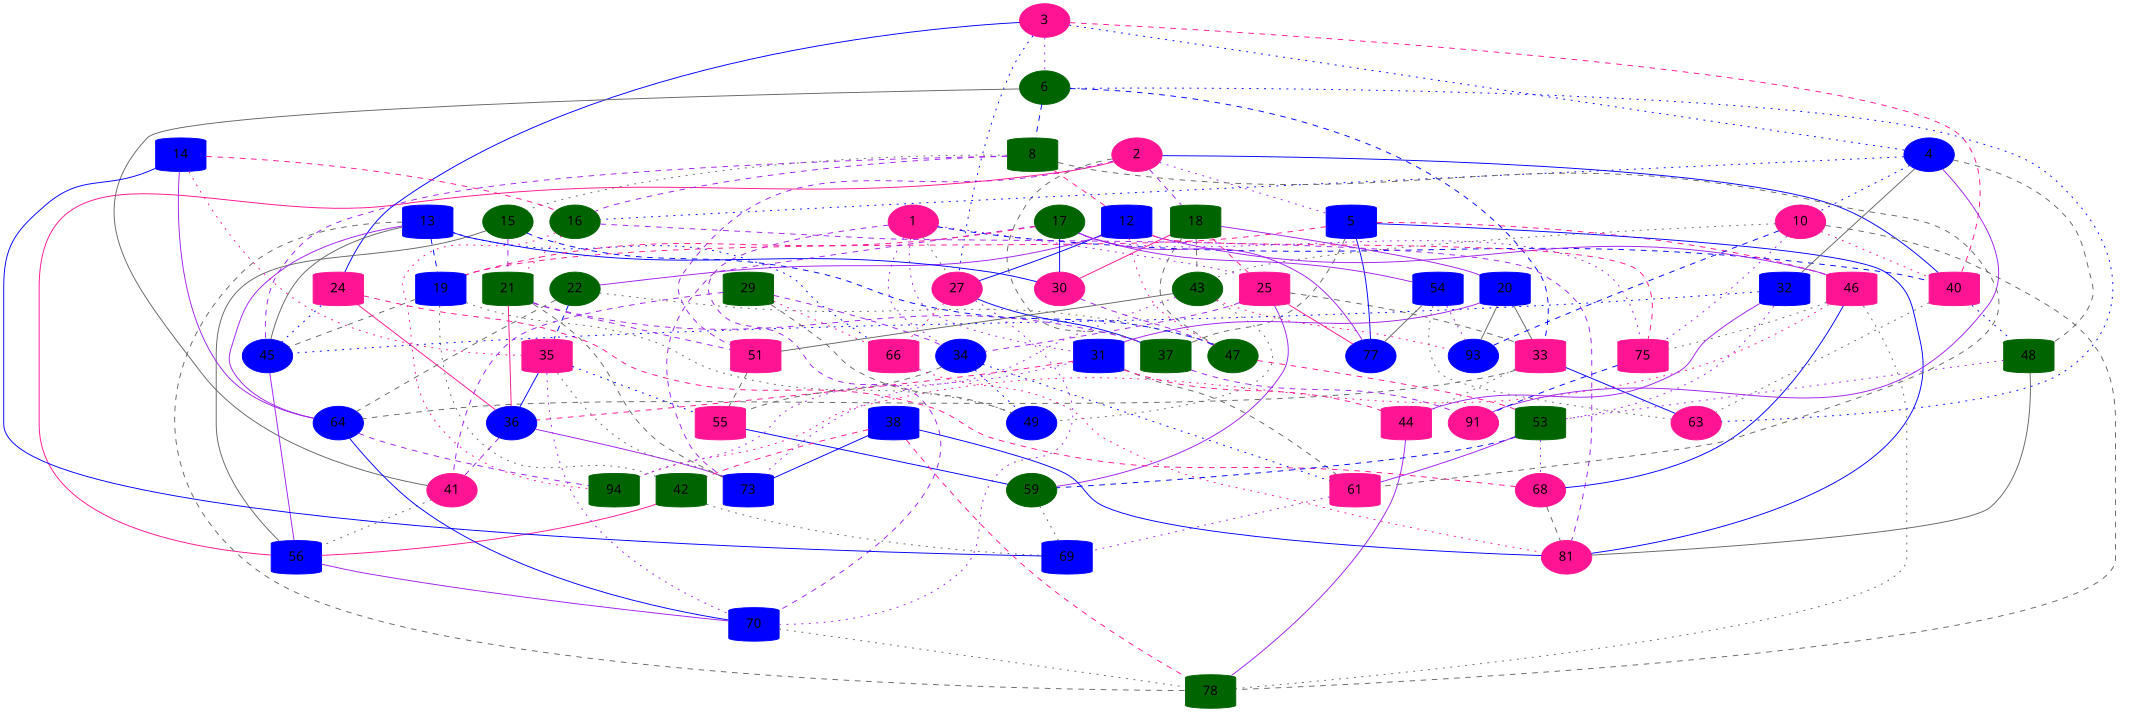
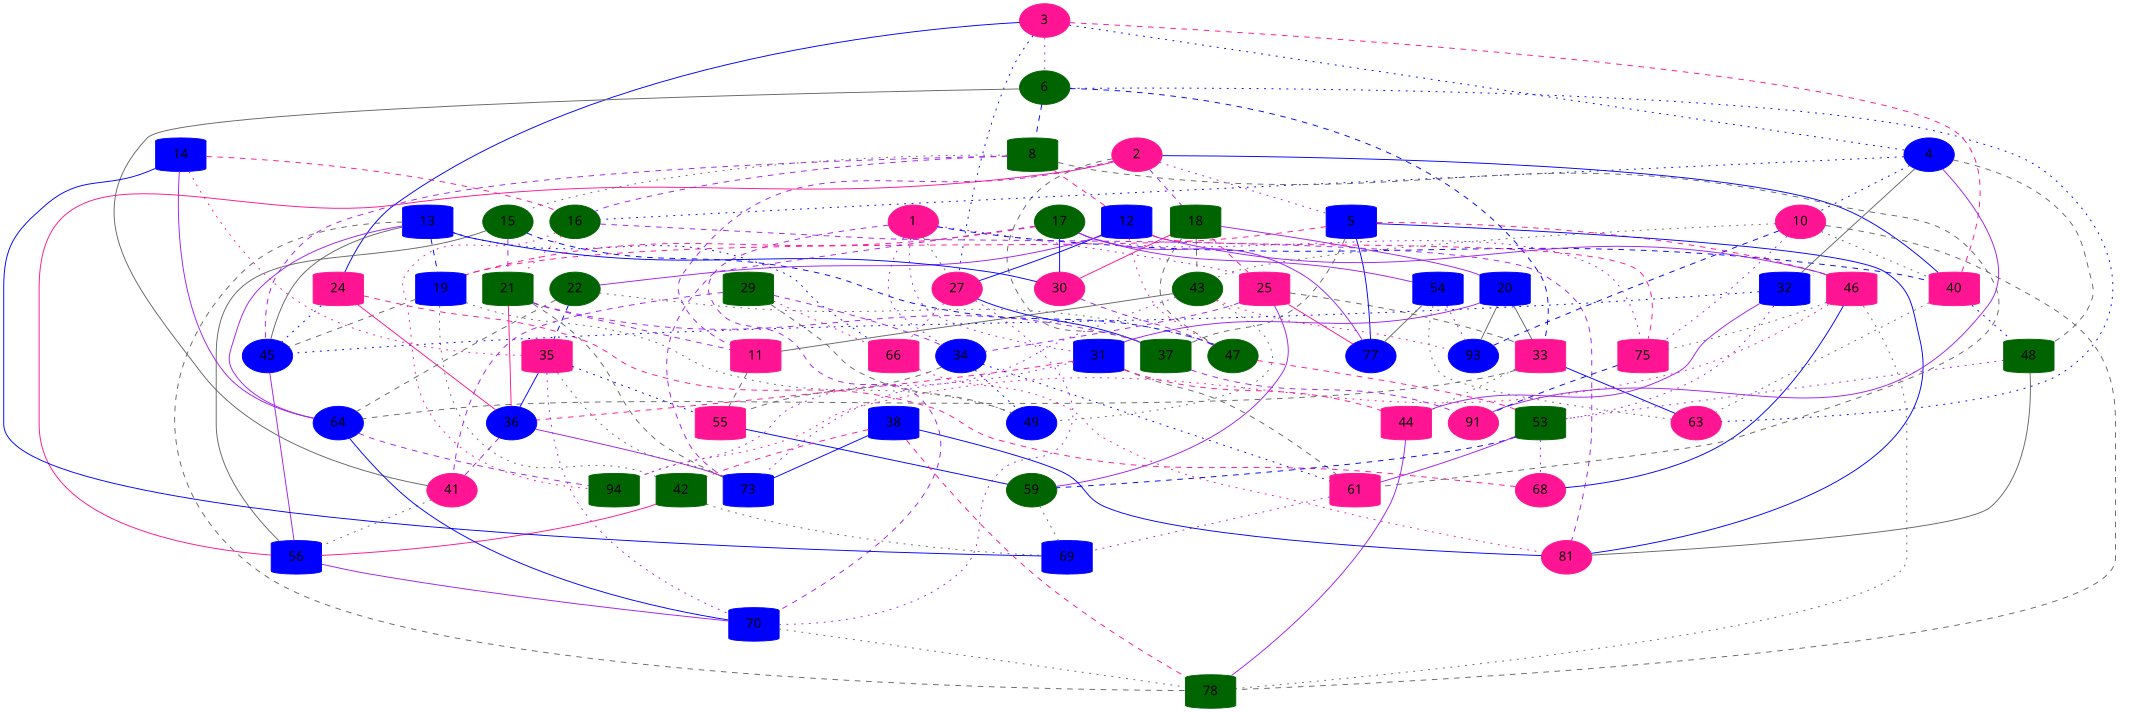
edge "10" -- "40": color deeppink -> gray40
node "51": label "51" -> "11"
edge "68" -- "81": removed
